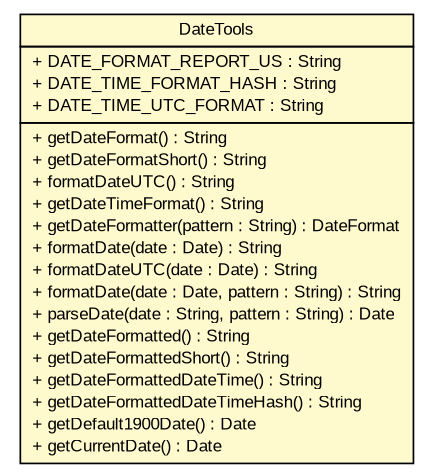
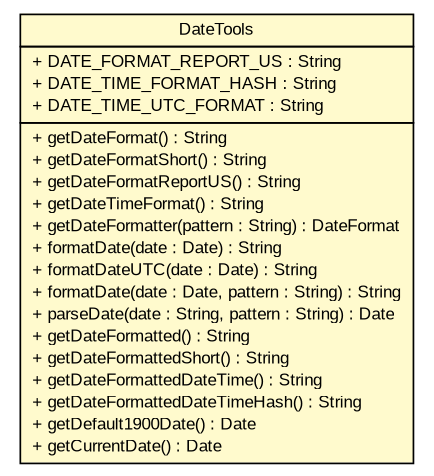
node "DateTools": text "+ formatDateUTC() : String" -> "+ getDateFormatReportUS() : String"
